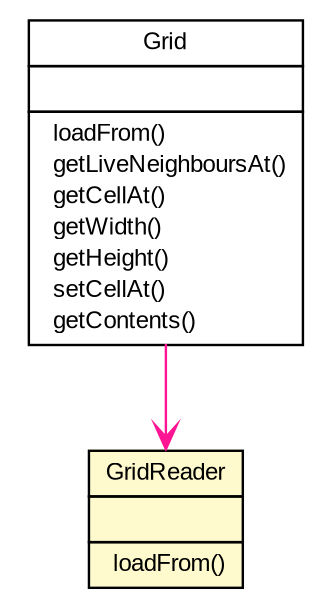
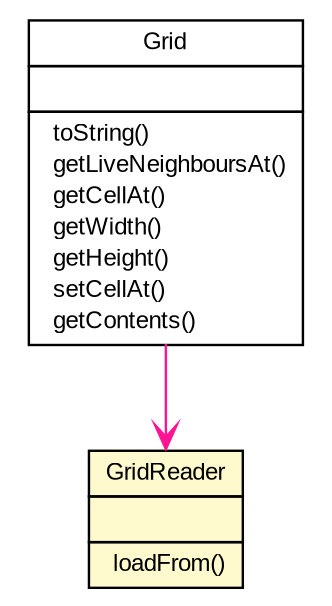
node "Grid": text "loadFrom()" -> "toString()"
